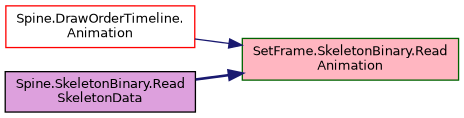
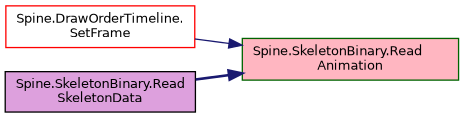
node "Spine.DrawOrderTimeline. Animation": label "Spine.DrawOrderTimeline. Animation" -> "Spine.DrawOrderTimeline. SetFrame"
node "SetFrame.SkeletonBinary.Read Animation": label "SetFrame.SkeletonBinary.Read Animation" -> "Spine.SkeletonBinary.Read Animation"
